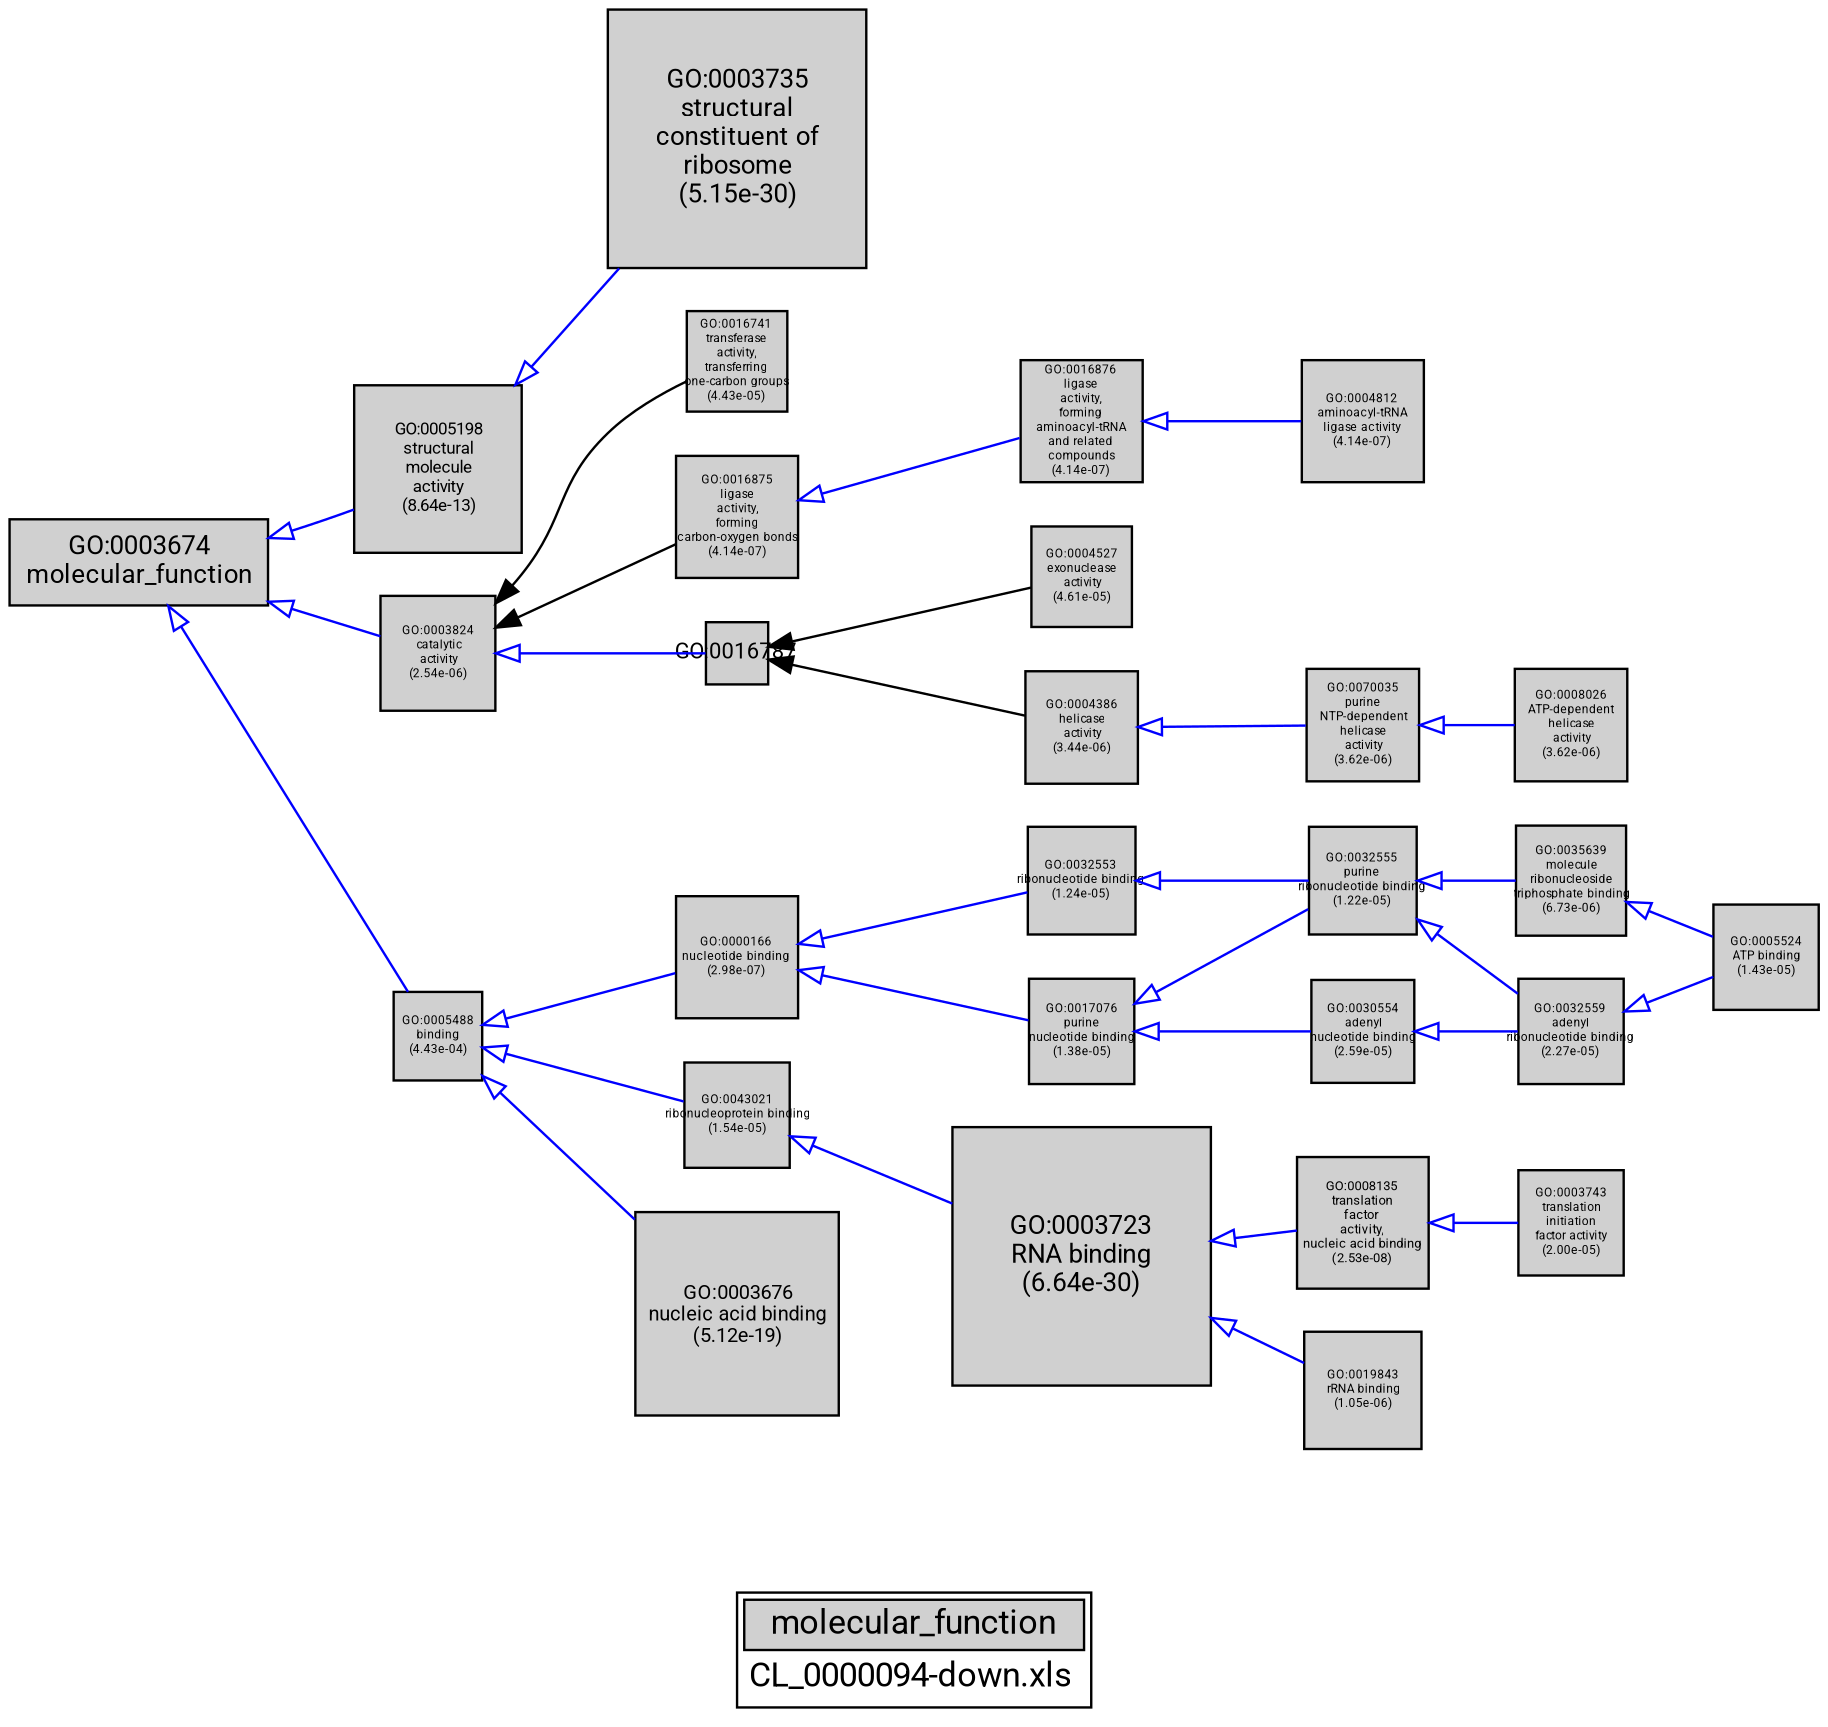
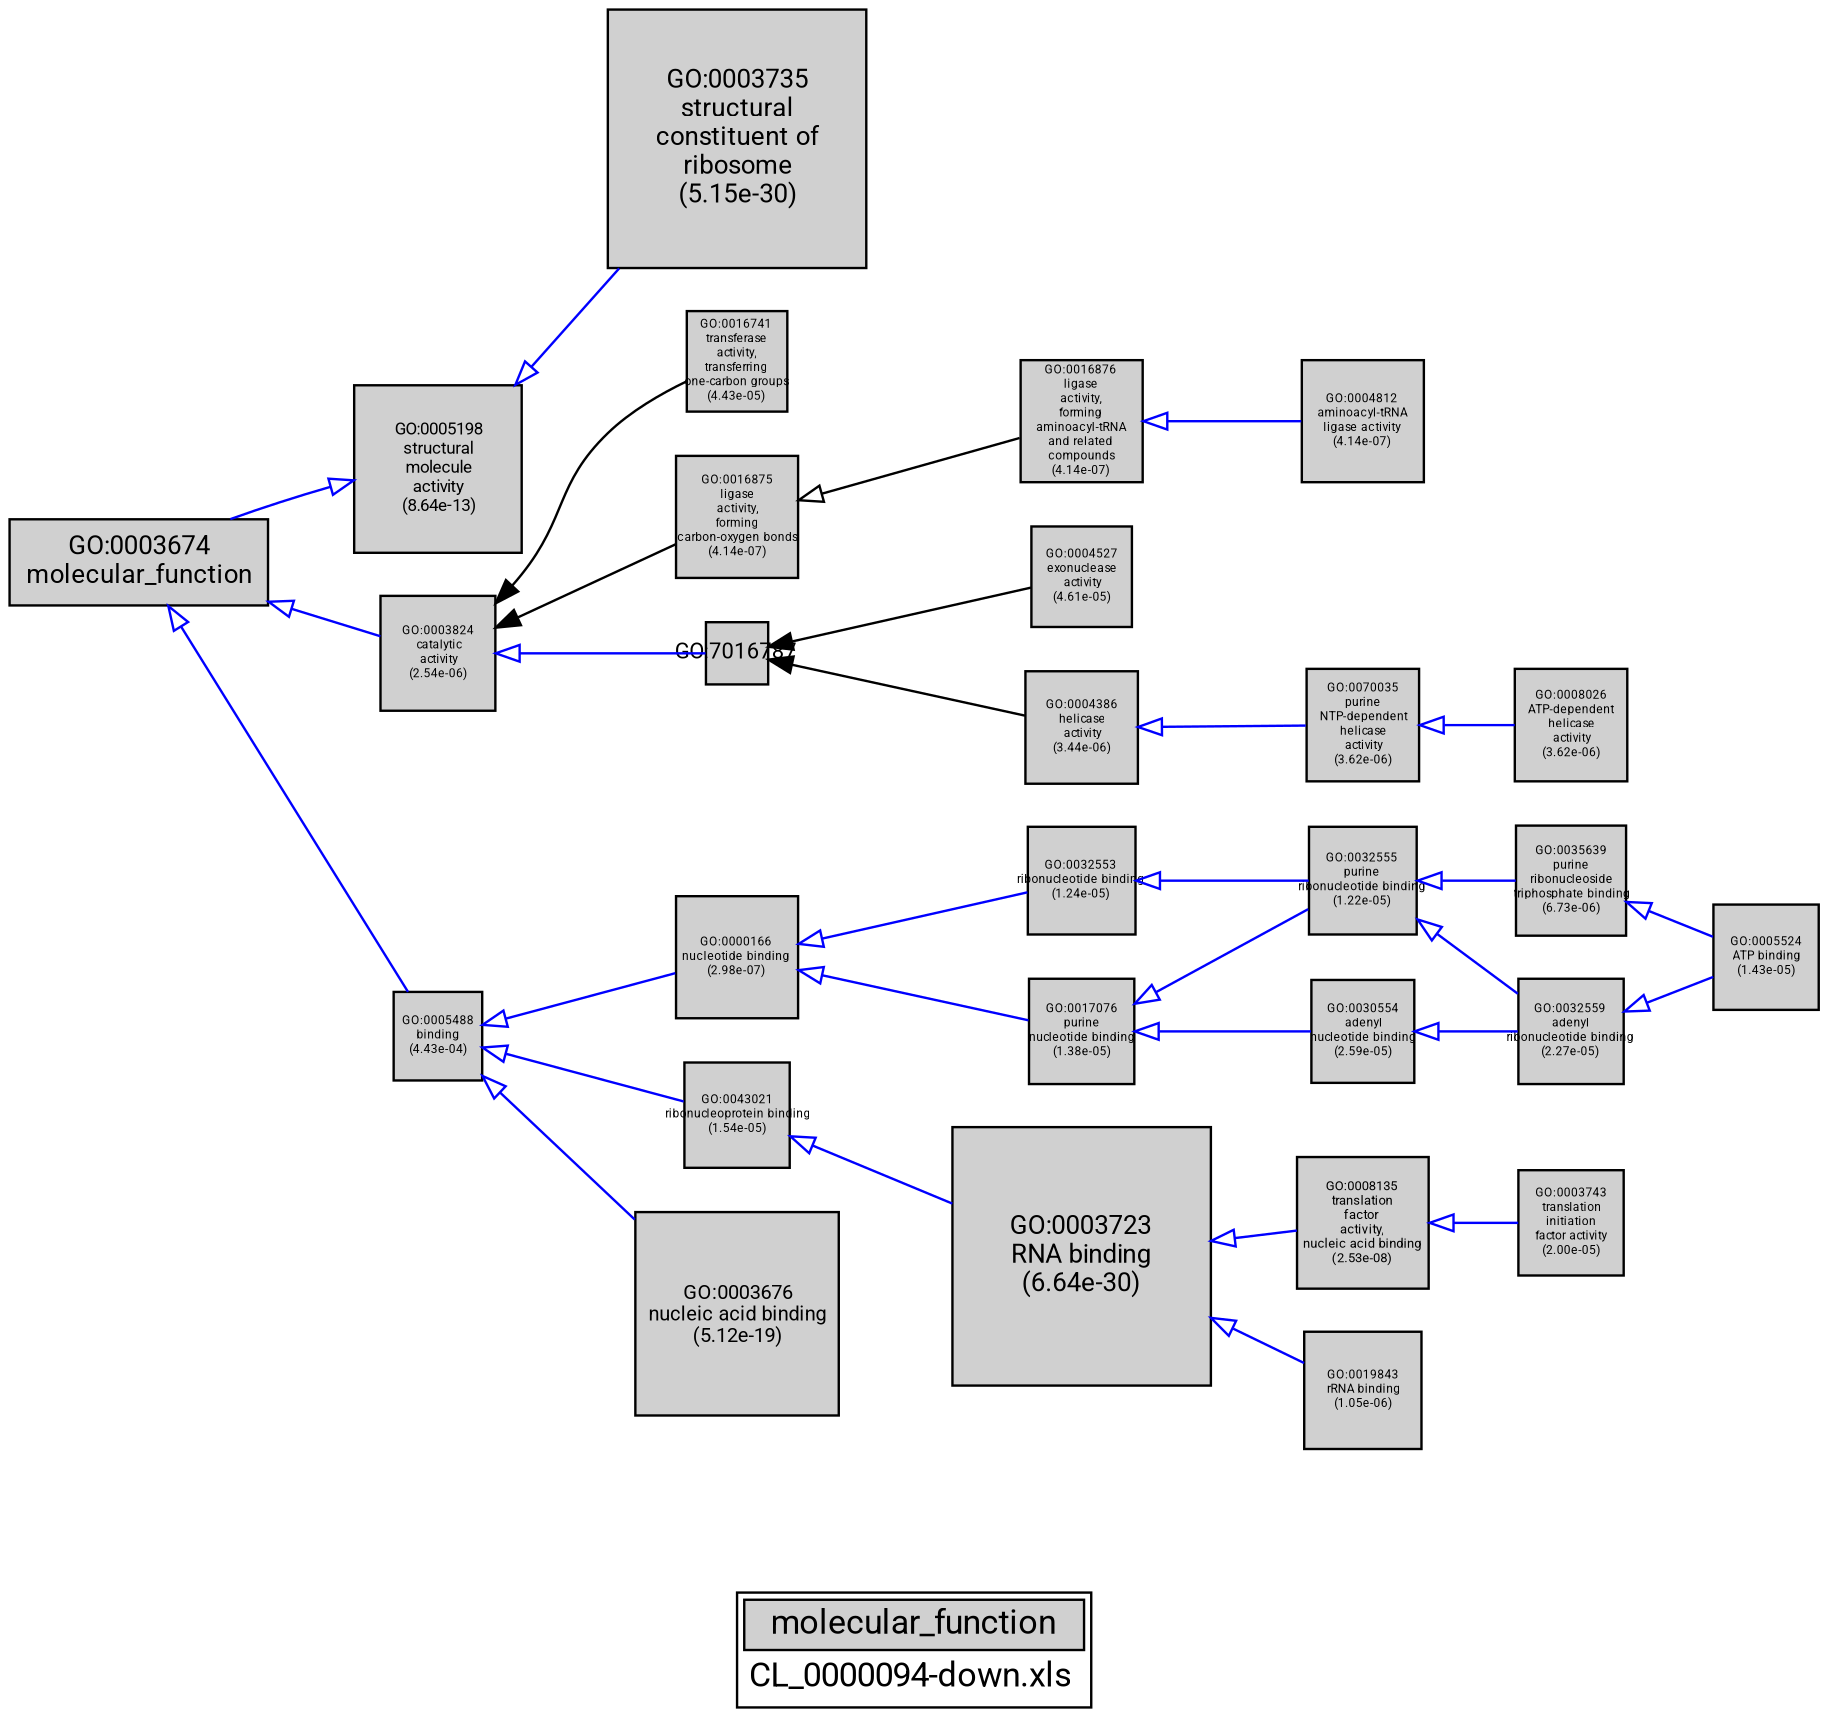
edge "GO:0016876" -> "GO:0016875": color blue -> black
edge "GO:0005198" -> "GO:0003674": reversed
node "GO:0016787": label "GO:0016787" -> "GO:7016787"
node "GO:0035639": text "molecule" -> "purine"
